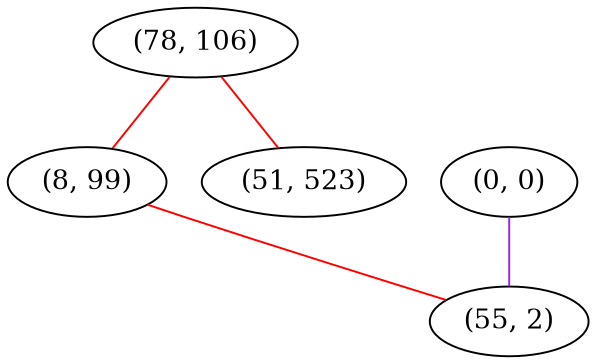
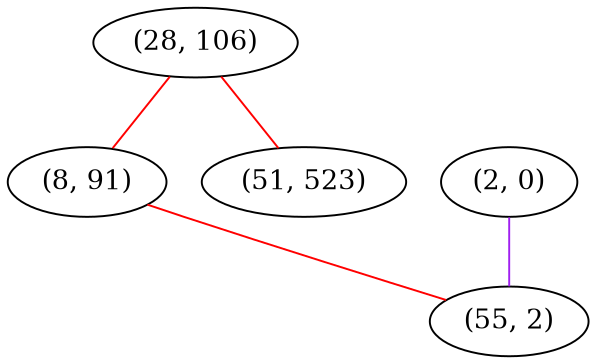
node "(78, 106)": label "(78, 106)" -> "(28, 106)"
node "(8, 99)": label "(8, 99)" -> "(8, 91)"
node "(0, 0)": label "(0, 0)" -> "(2, 0)"
